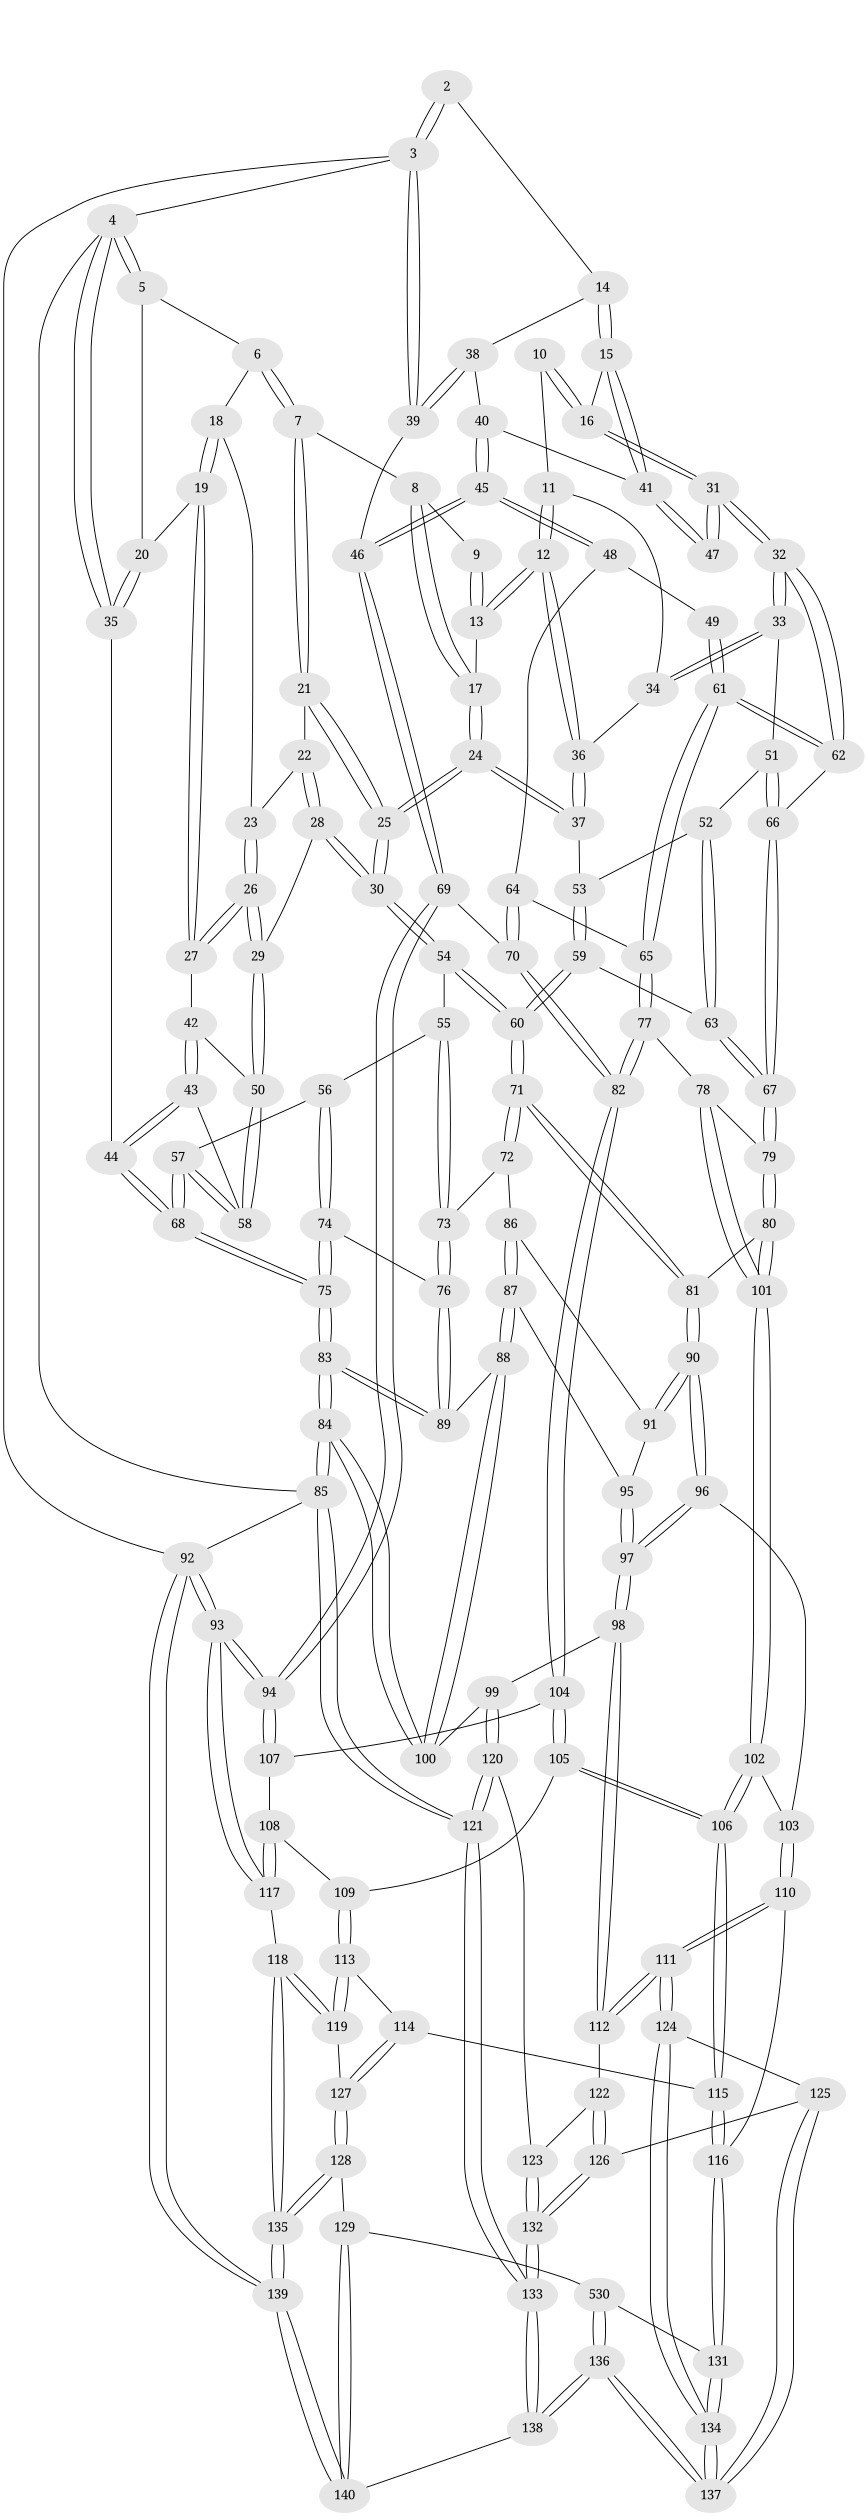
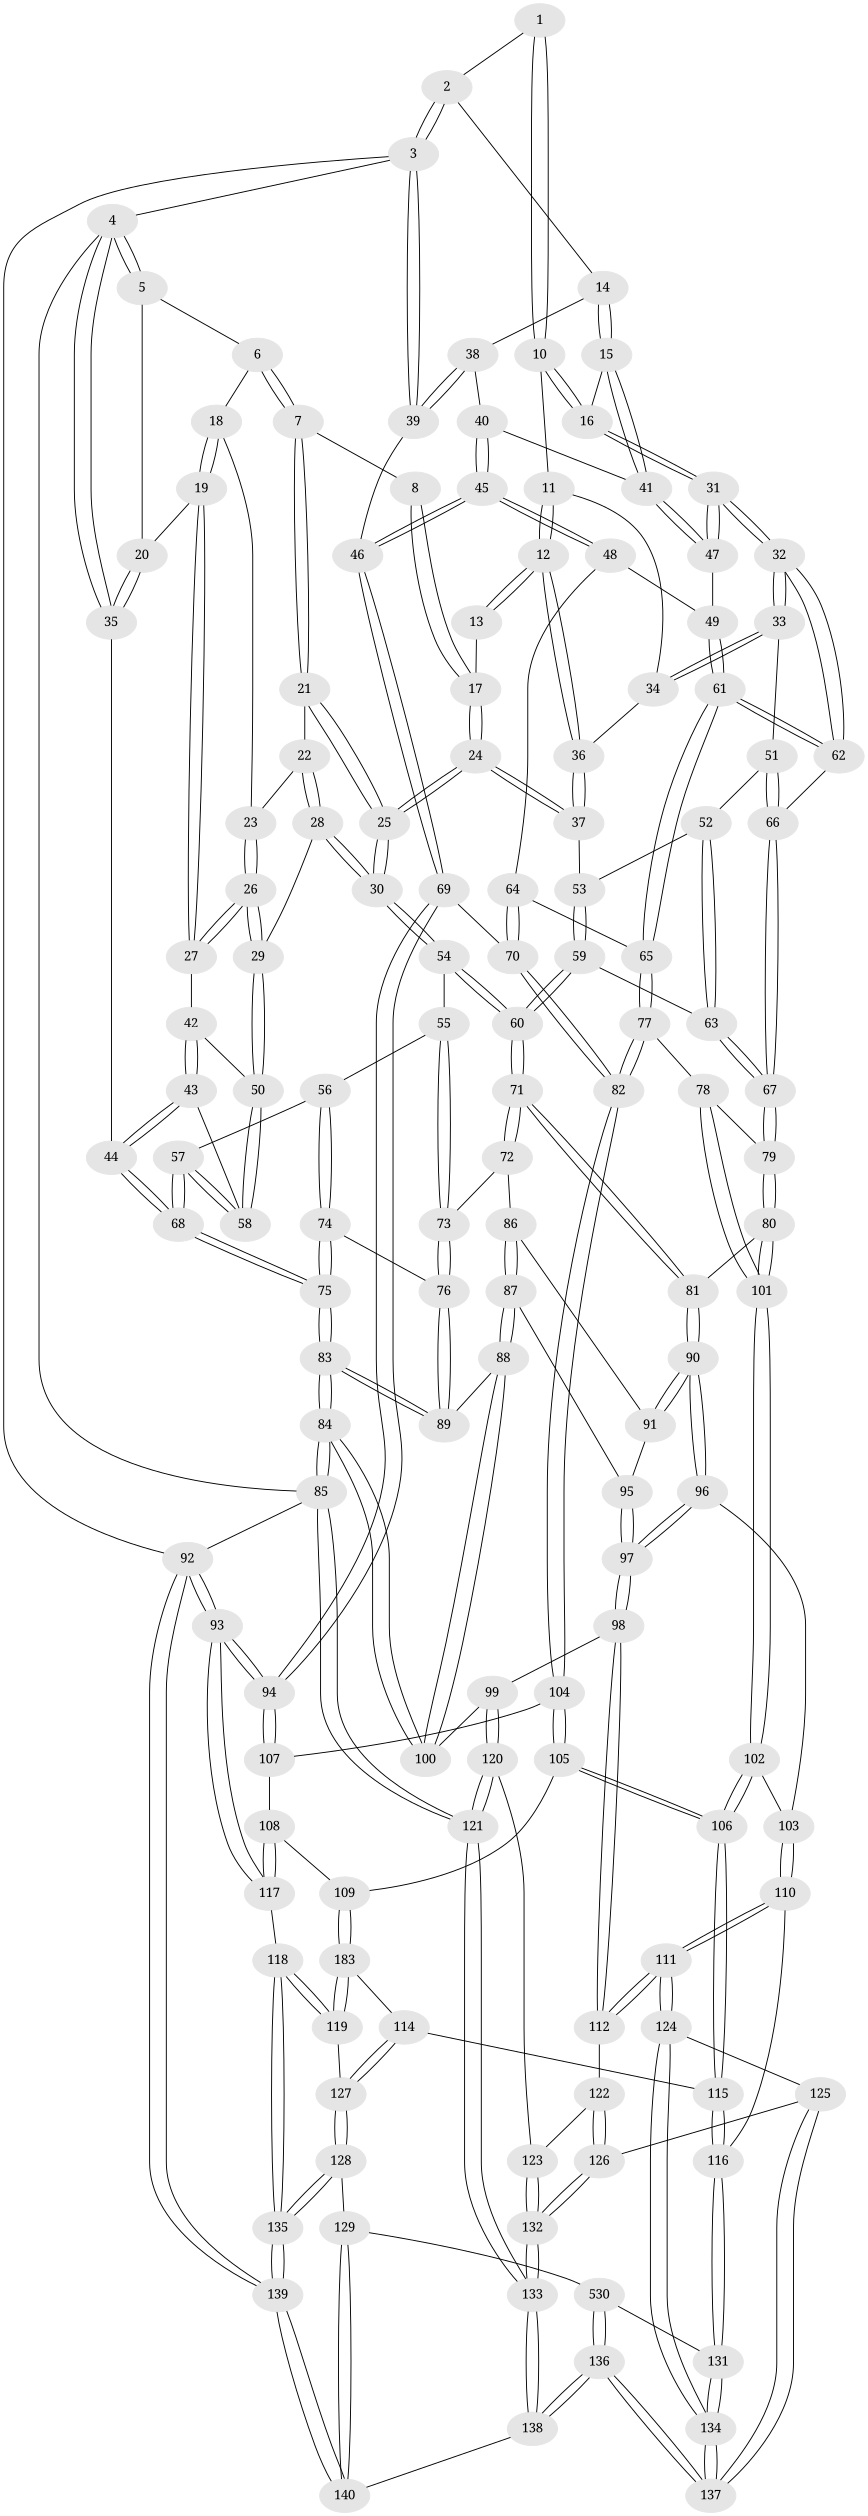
node "1": added
node "9": removed
edge "47" -- "49": added
node "113": label "113" -> "183"
